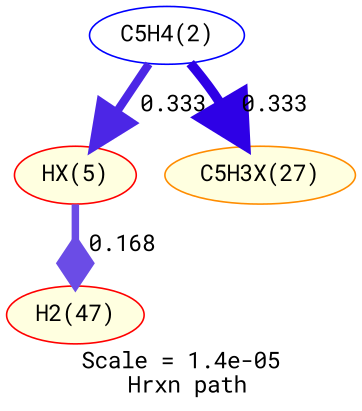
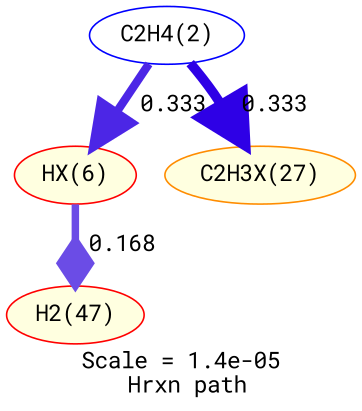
node "C5H4(2)": label "C5H4(2)" -> "C2H4(2)"
node "HX(5)": label "HX(5)" -> "HX(6)"
node "C5H3X(27)": label "C5H3X(27)" -> "C2H3X(27)"
